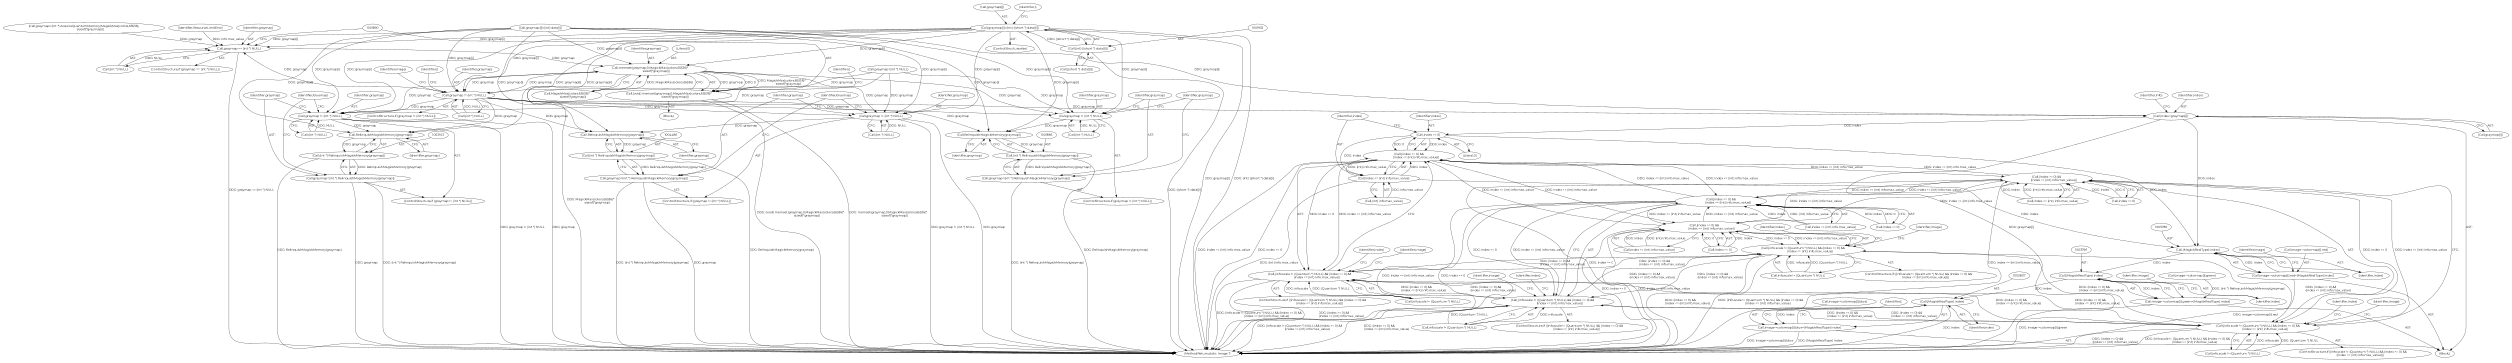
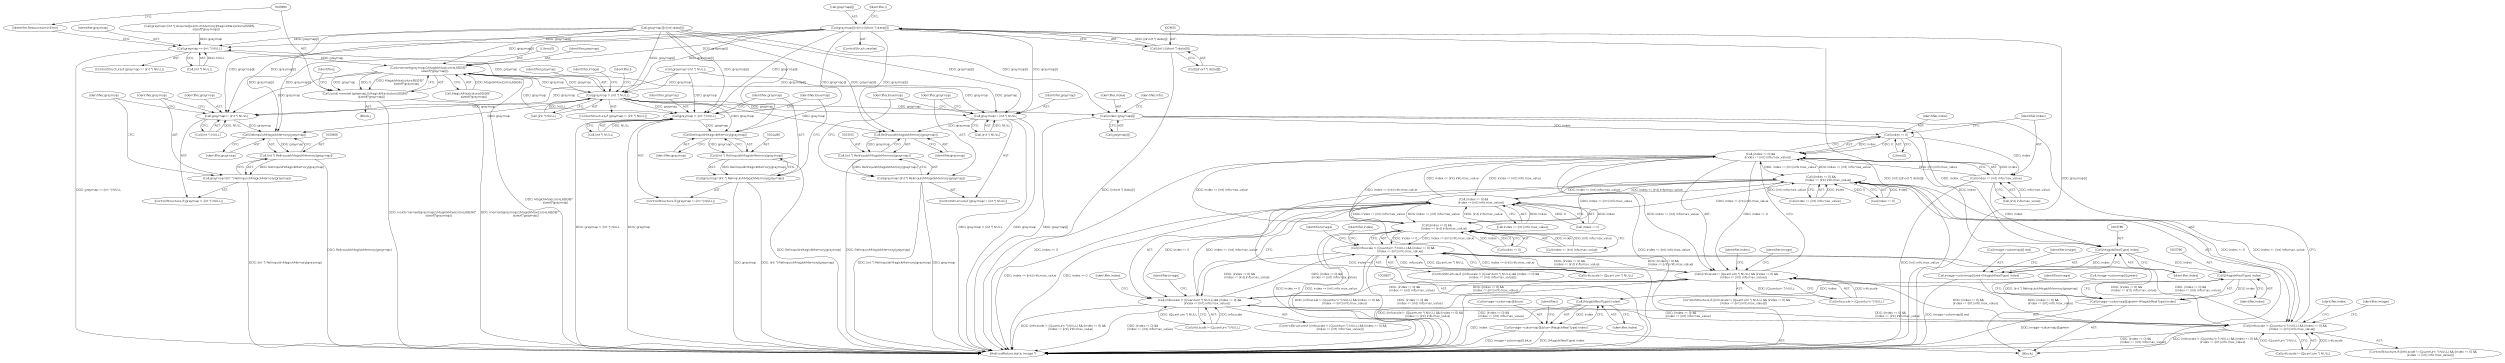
edge "1001890" -> "(Call,graymap == (int *) NULL)": now "1001890" -> "(Identifier,ResourceLimitError)"
edge "(Identifier,ResourceLimitError)" -> "(Call,graymap == (int *) NULL)": label "DDG: info.max_value" -> "CFG: "
